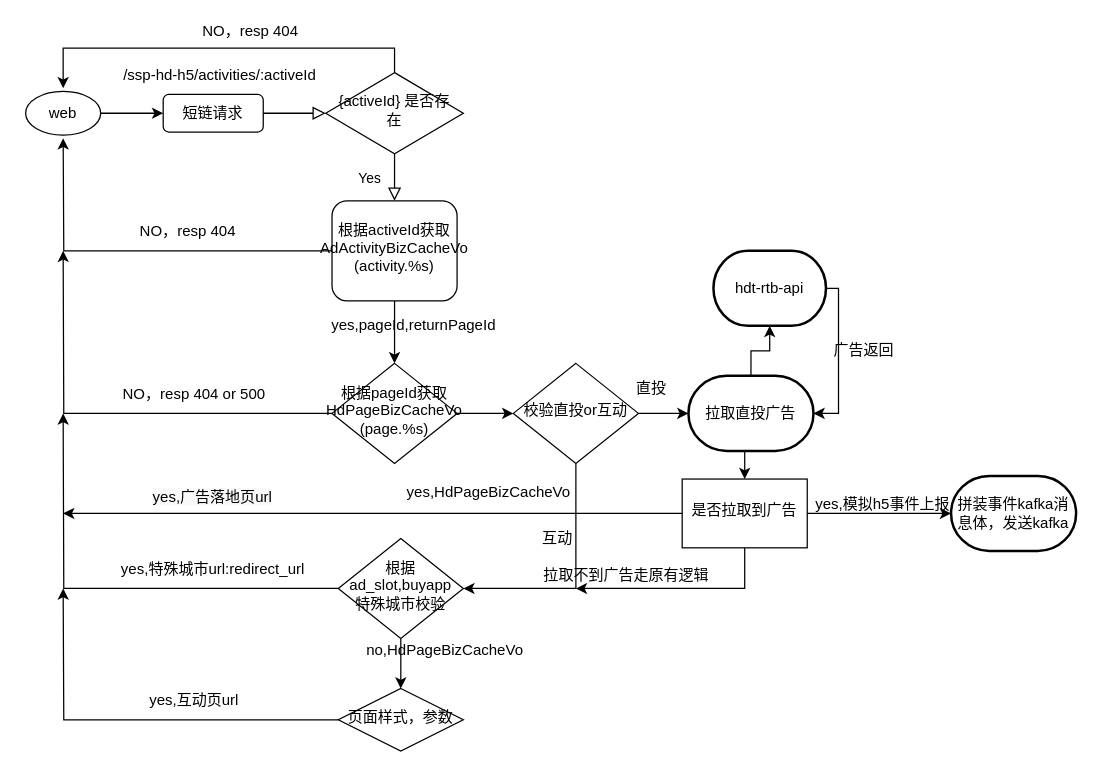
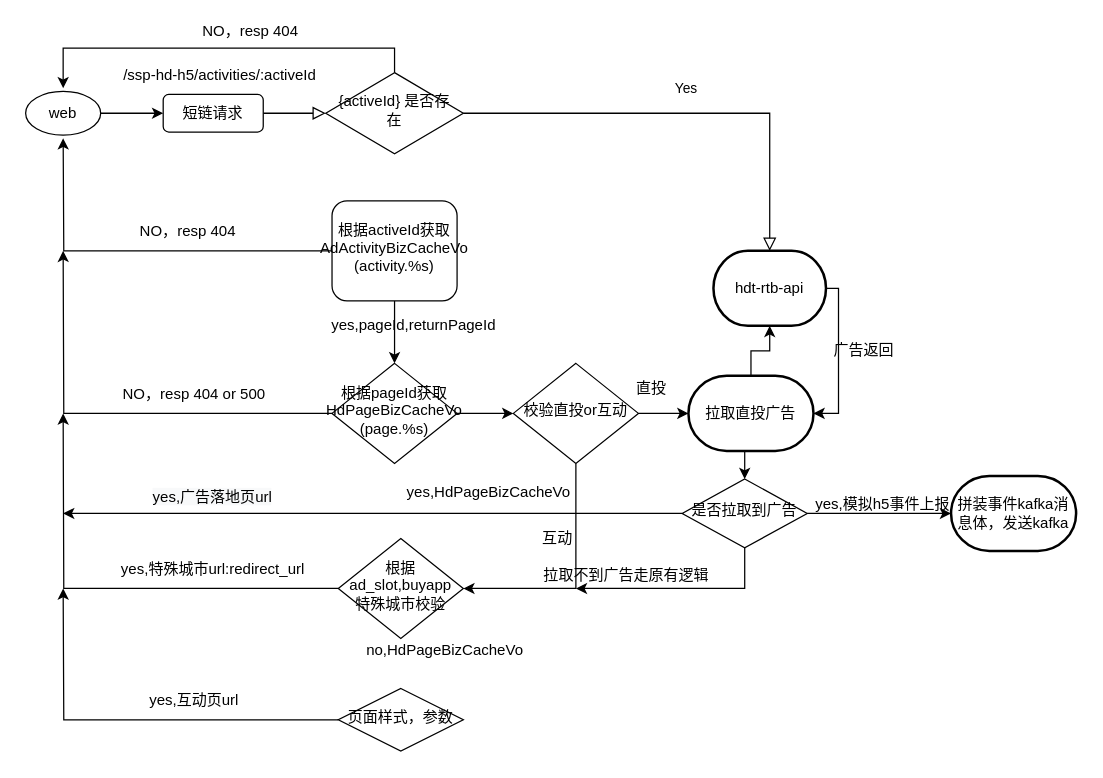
edge "{activeId} 是否存在" -> "根据activeId获取AdActivityBizCacheVo (activity.%s)": now "{activeId} 是否存在" -> "hdt-rtb-api"
node "是否拉取到广告": shape rectangle -> diamond
edge "根据ad_slot,buyapp特殊城市校验" -> "页面样式，参数": removed
